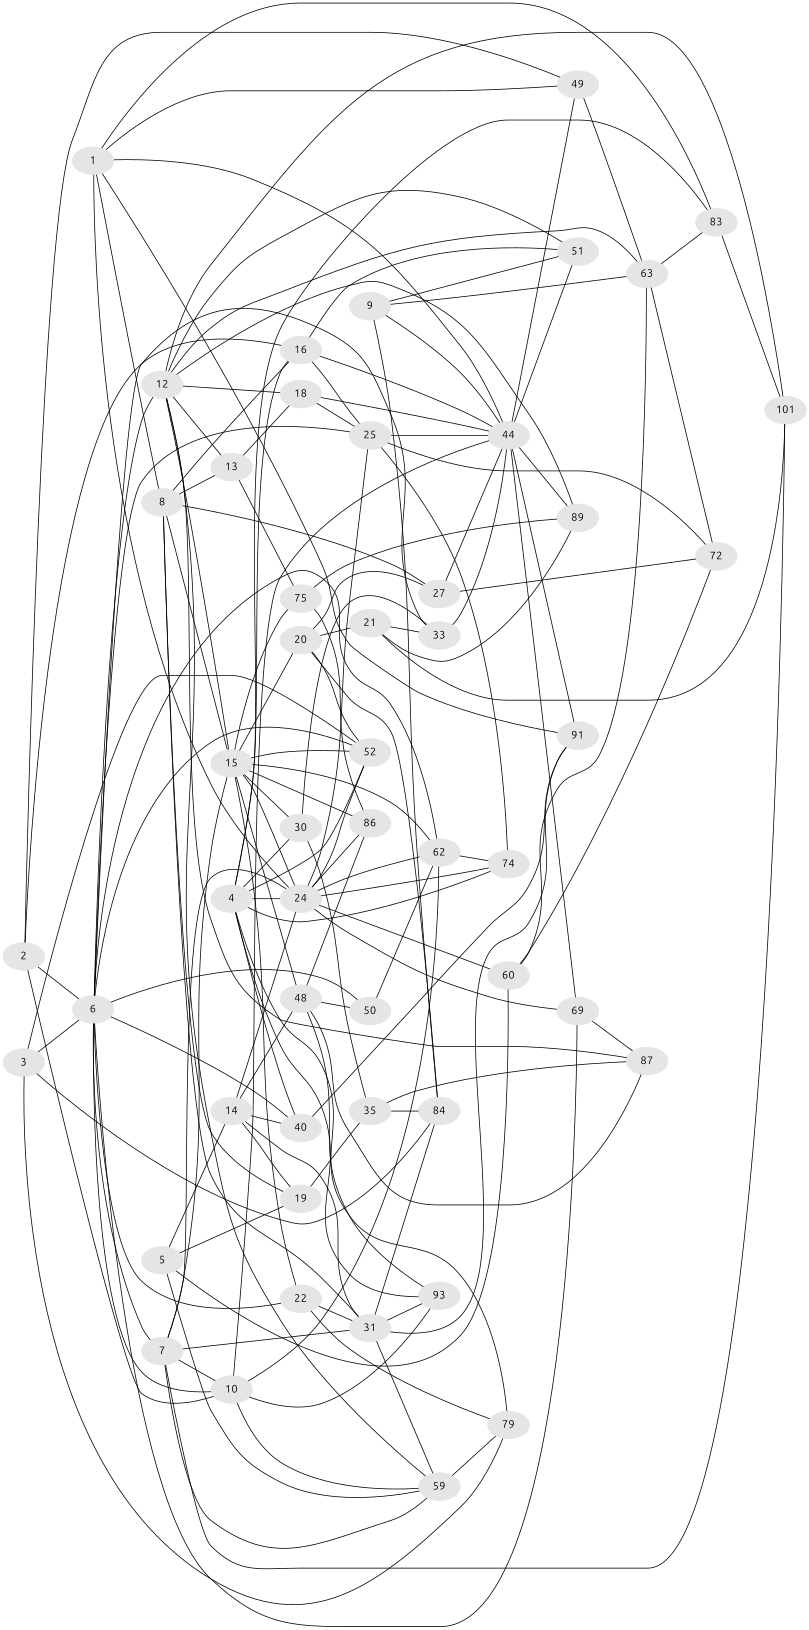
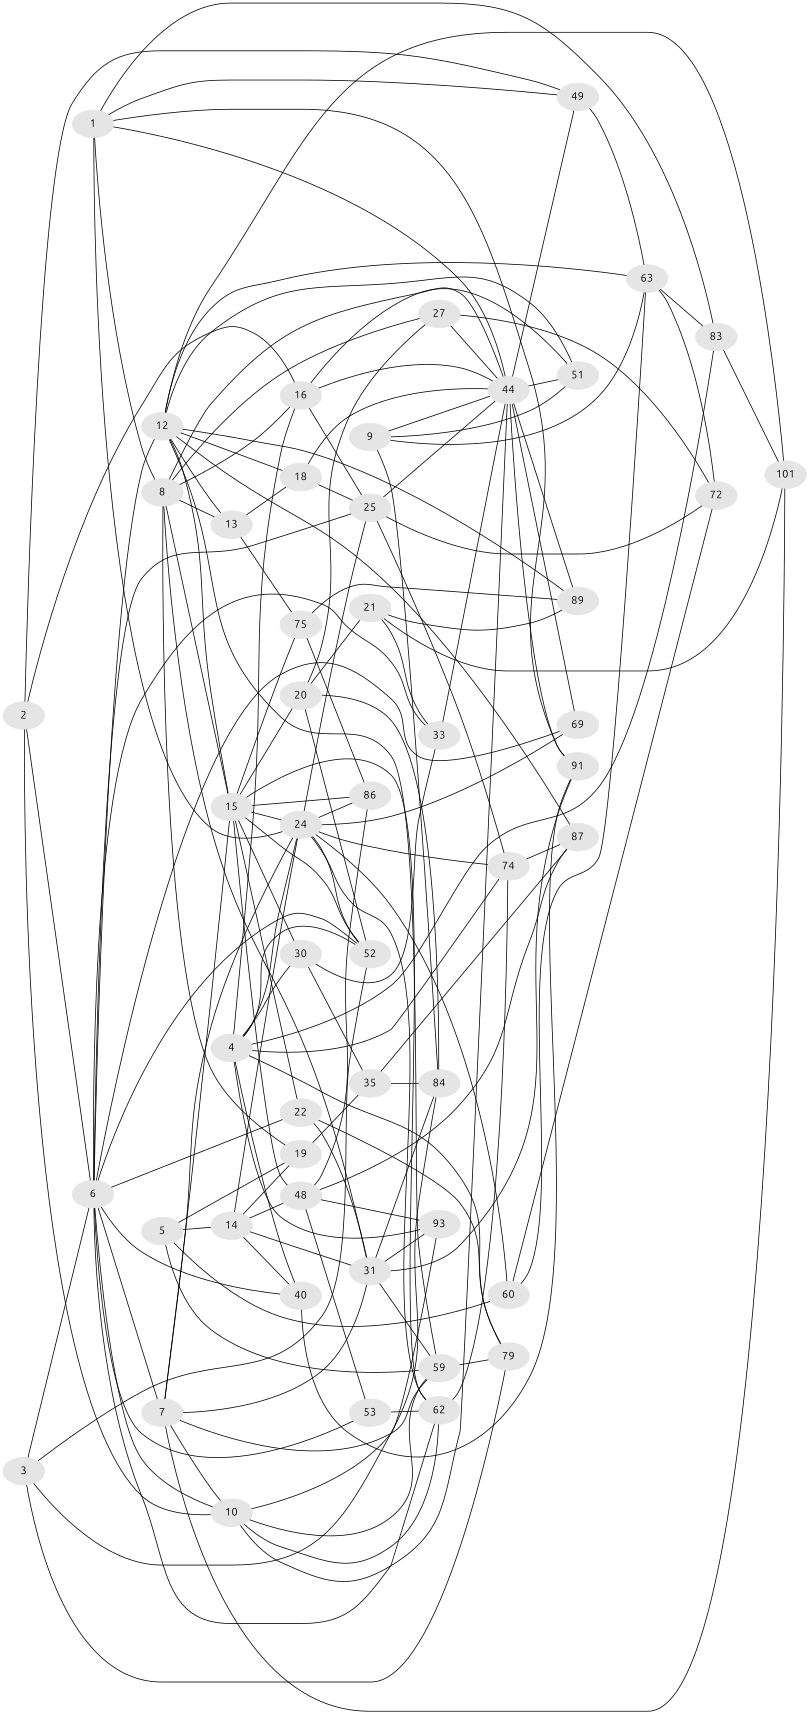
edge "44" -- "8": added
node "50": label "50" -> "53"
edge "69" -- "87": now "74" -- "87"
